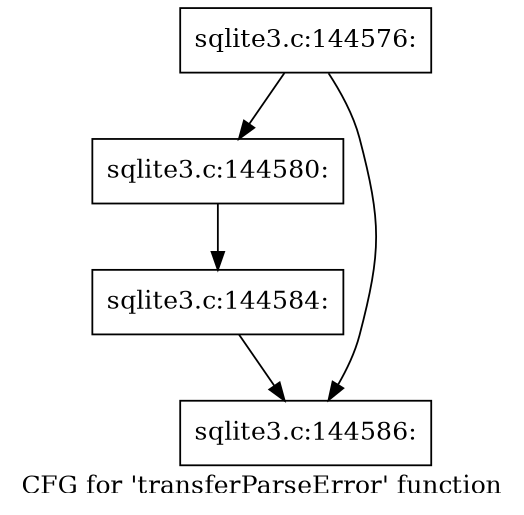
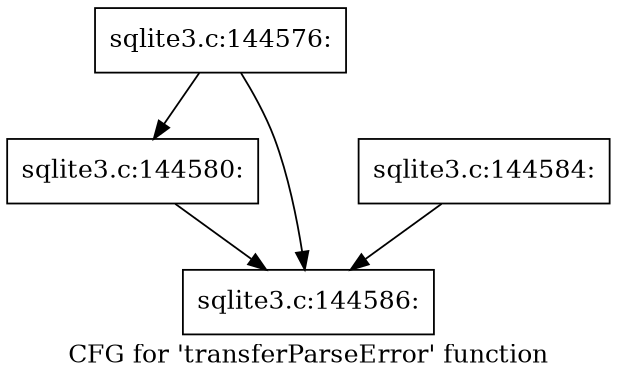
edge "sqlite3.c:144580:" -> "sqlite3.c:144584:": now "sqlite3.c:144580:" -> "sqlite3.c:144586:"
